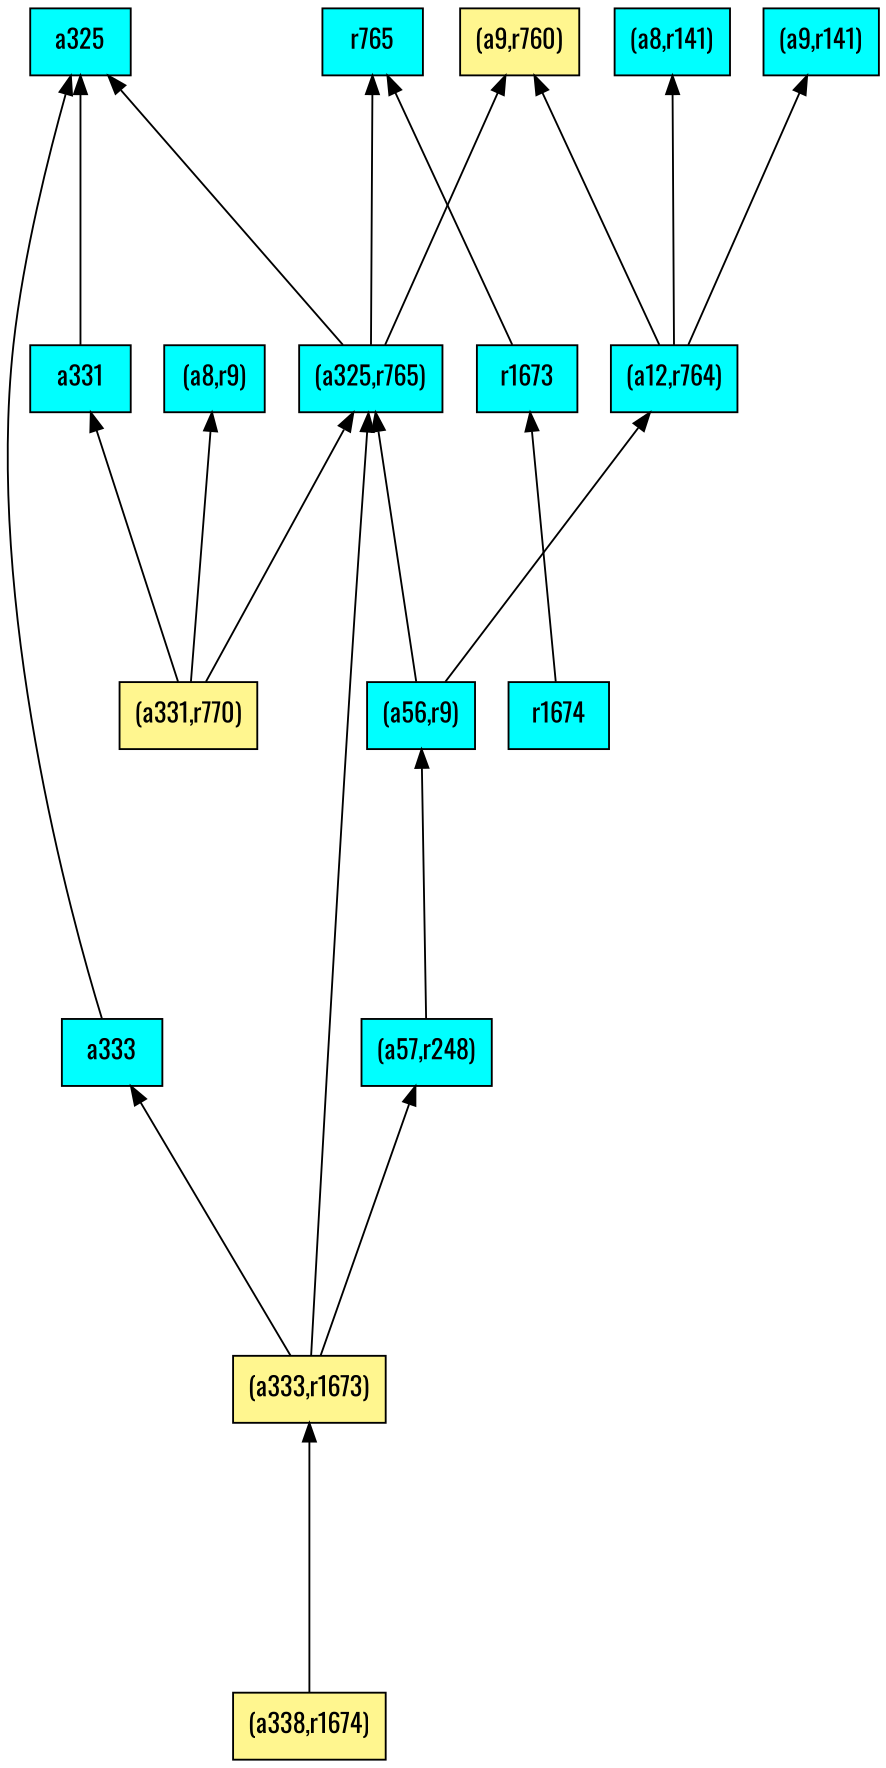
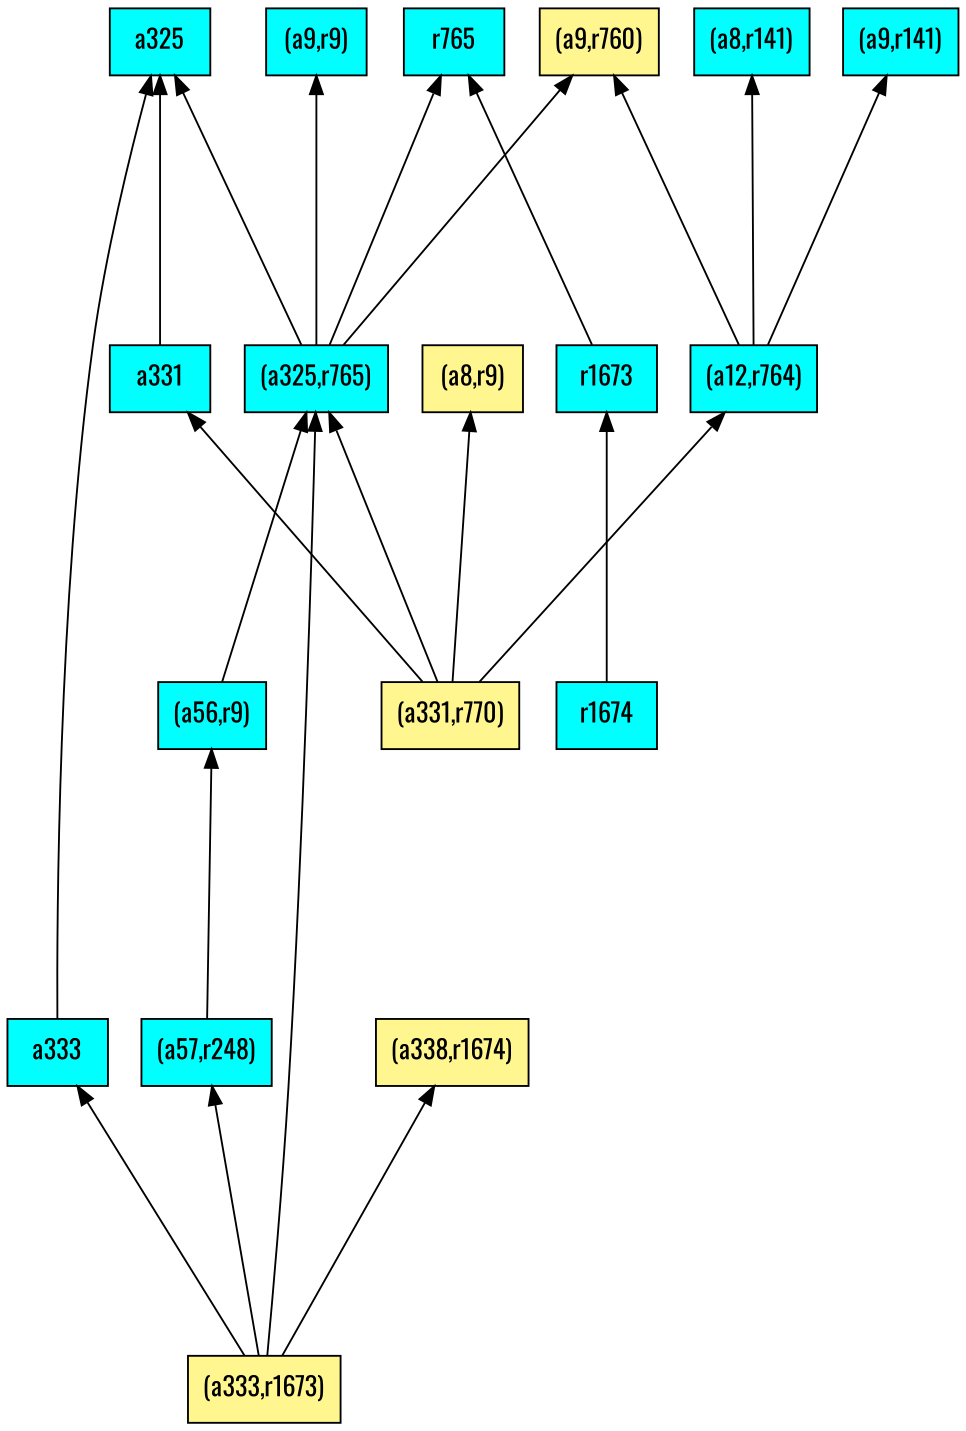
node "(a9,r9)": added
node "(a8,r9)": fillcolor cyan -> khaki1
edge "(a56,r9)" -> "(a12,r764)": now "(a331,r770)" -> "(a12,r764)"
edge "(a338,r1674)" -> "(a333,r1673)": reversed
